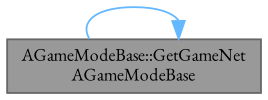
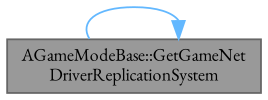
node "AGameModeBase::GetGameNet AGameModeBase": label "AGameModeBase::GetGameNet AGameModeBase" -> "AGameModeBase::GetGameNet DriverReplicationSystem"
